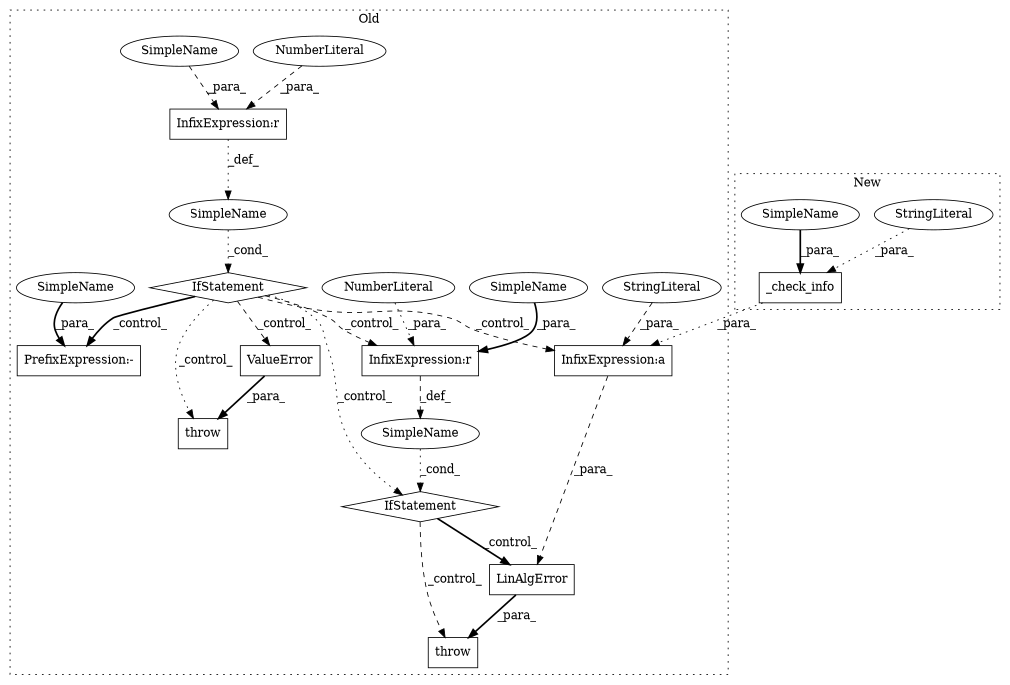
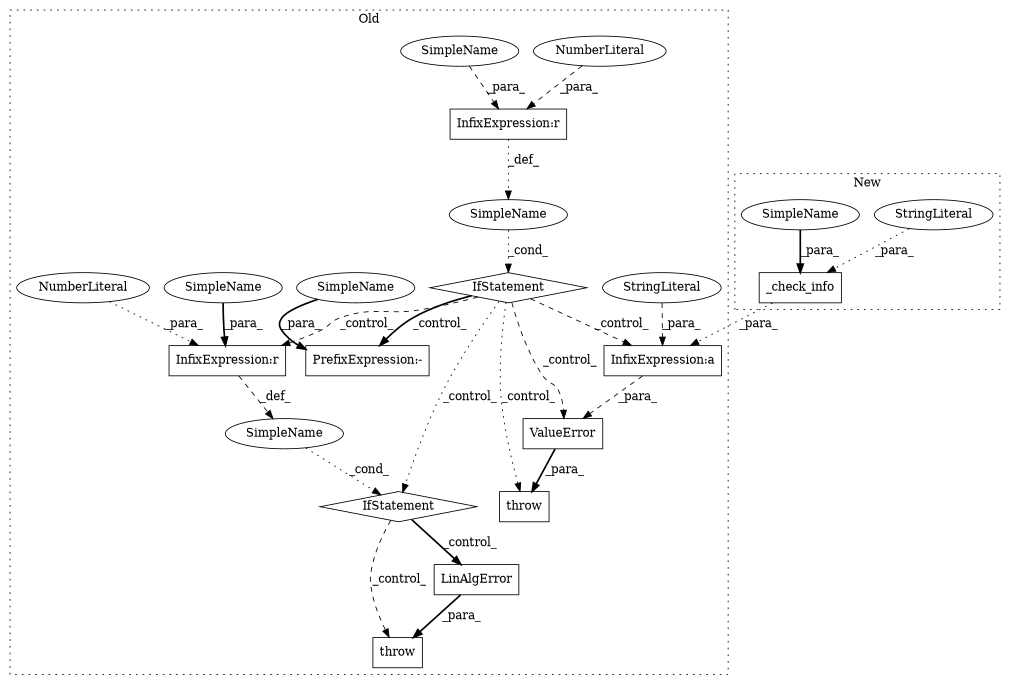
edge "InfixExpression:a" -> "LinAlgError": now "InfixExpression:a" -> "ValueError"
